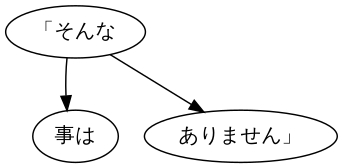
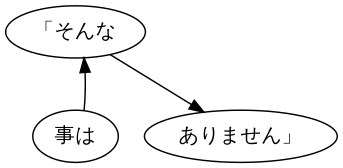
edge "「そんな" -> "事は": reversed
